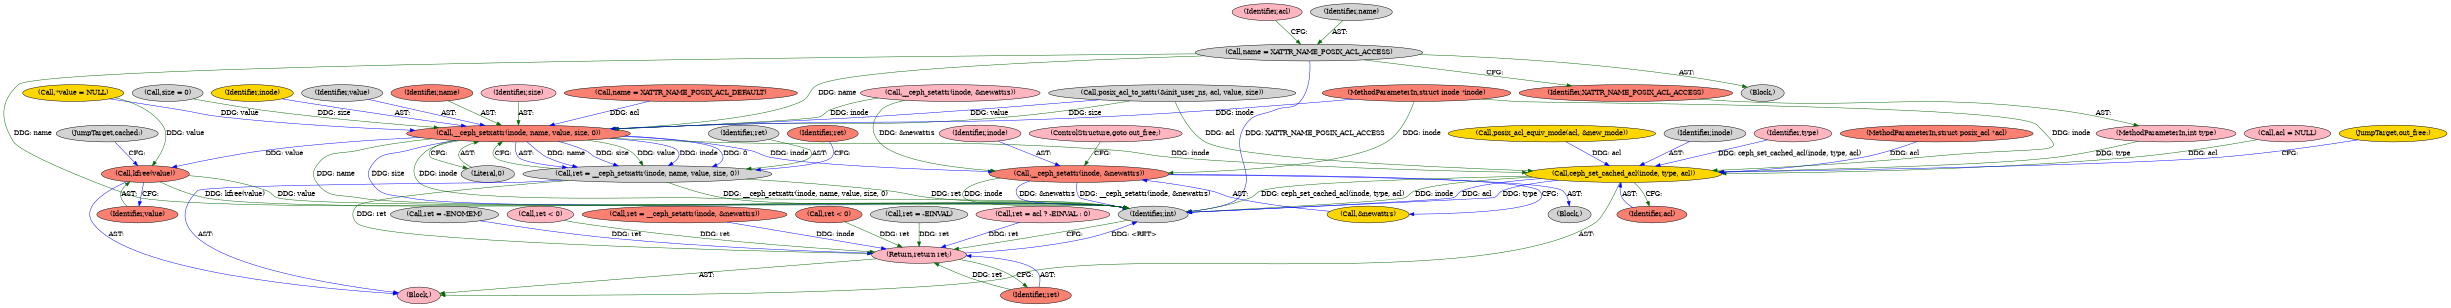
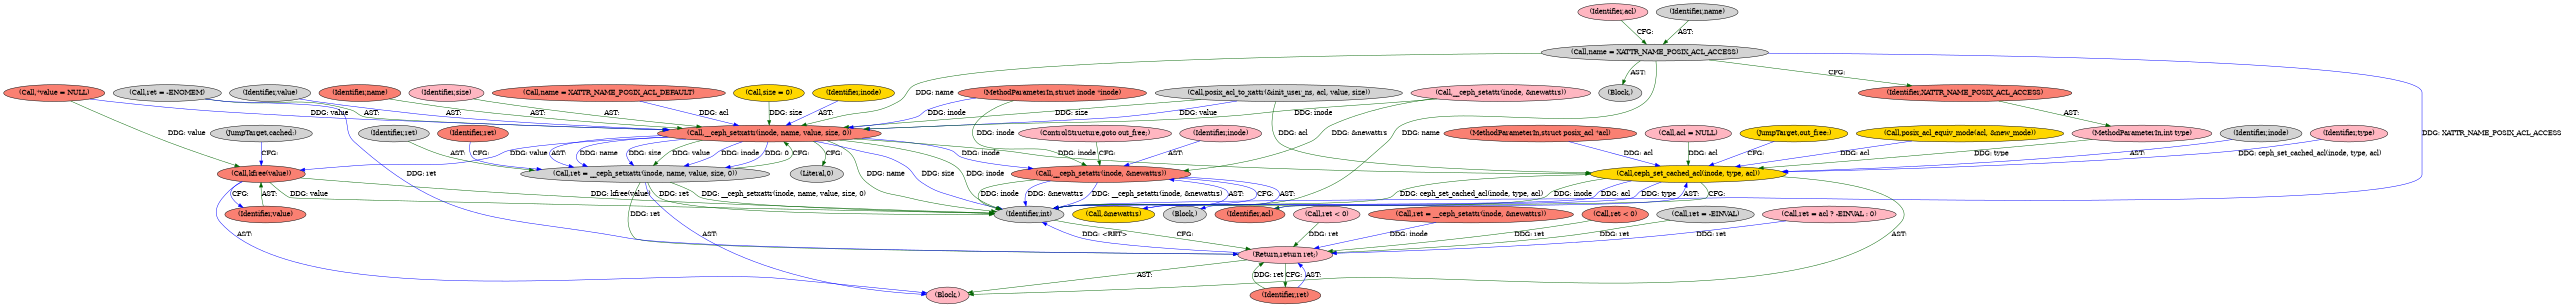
node "(Call,*value = NULL)": fillcolor gold -> salmon
node "(Call,size = 0)": fillcolor lightgrey -> gold
edge "(MethodParameterIn,struct inode *inode)" -> "(Call,ceph_set_cached_acl(inode, type, acl))": removed, label "DDG: inode"
edge "(Literal,0)" -> "(Call,__ceph_setxattr(inode, name, value, size, 0))": now "(Call,ret = -ENOMEM)" -> "(Call,__ceph_setxattr(inode, name, value, size, 0))"
